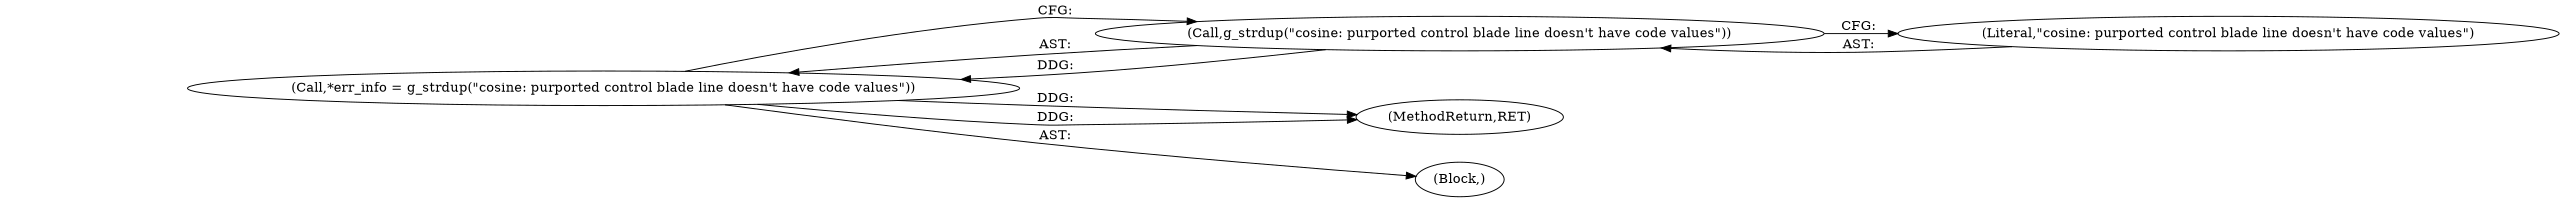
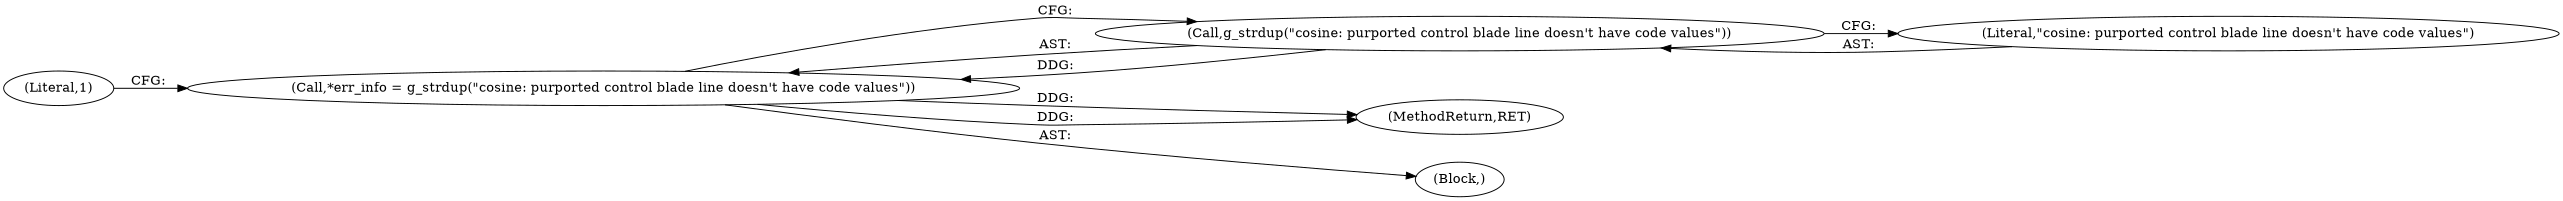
node "(Literal,1)": added
